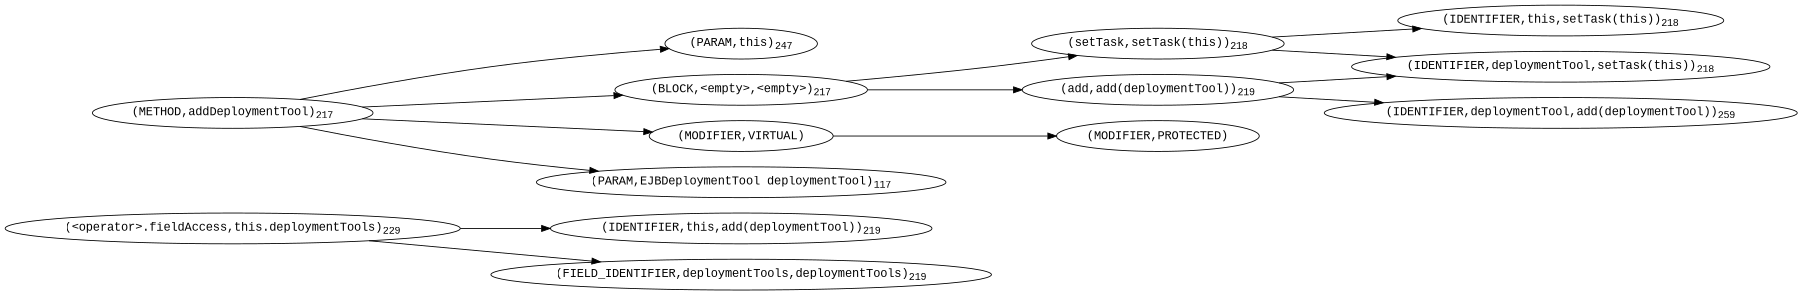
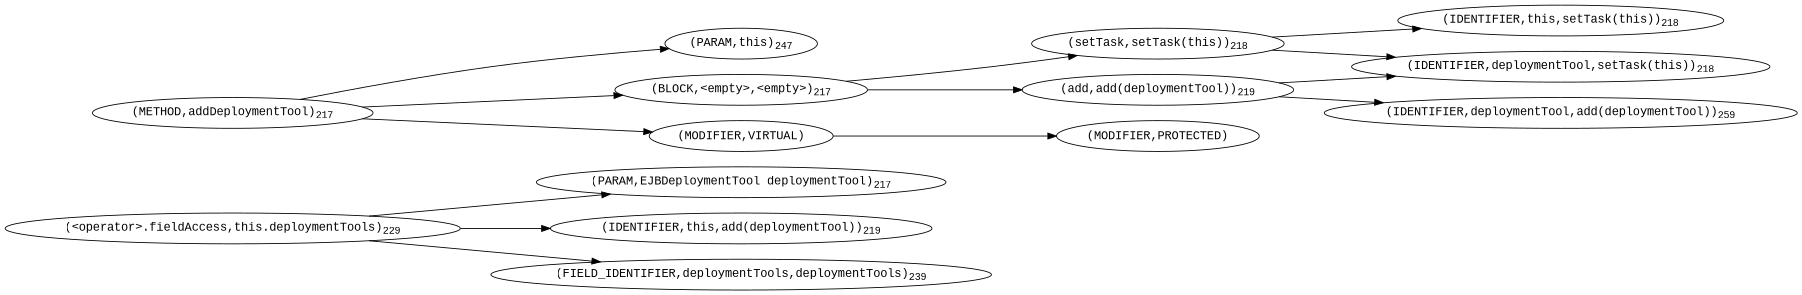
edge "(METHOD,addDeploymentTool)" -> "(PARAM,EJBDeploymentTool deploymentTool)": now "(<operator>.fieldAccess,this.deploymentTools)" -> "(PARAM,EJBDeploymentTool deploymentTool)"
node "(PARAM,EJBDeploymentTool deploymentTool)": text "117" -> "217"
node "(FIELD_IDENTIFIER,deploymentTools,deploymentTools)": text "219" -> "239"
